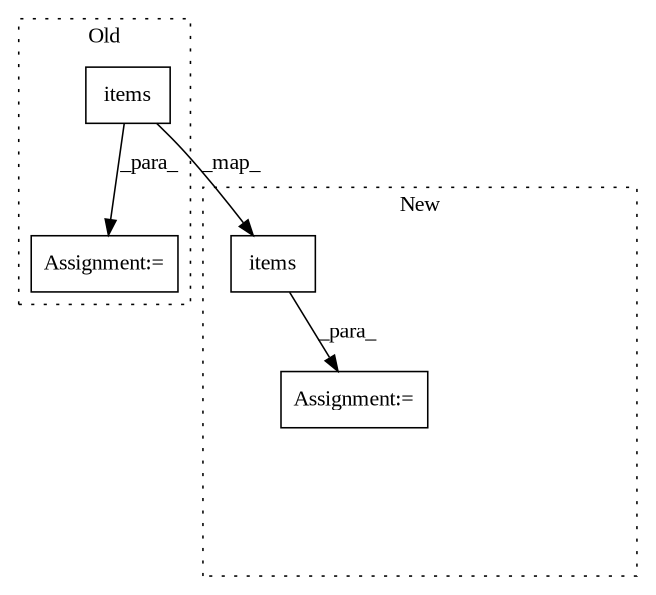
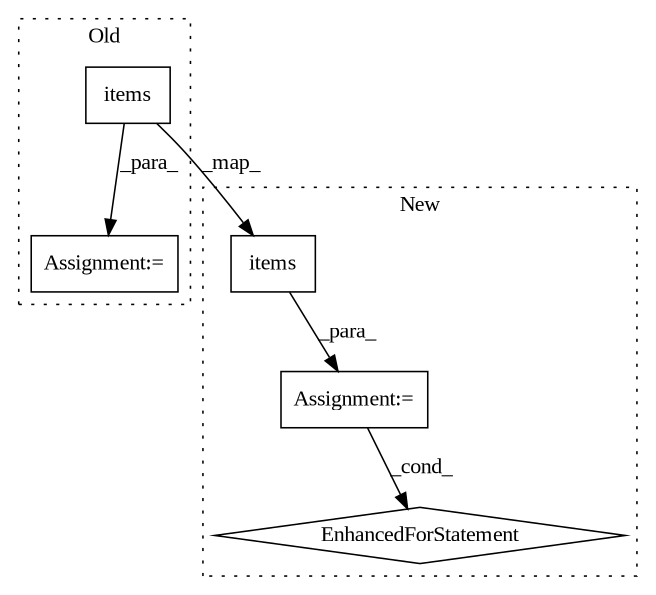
node "EnhancedForStatement": added
